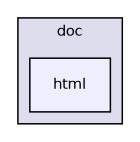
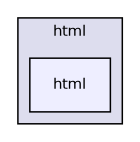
cluster "doc": label "doc" -> "html"
